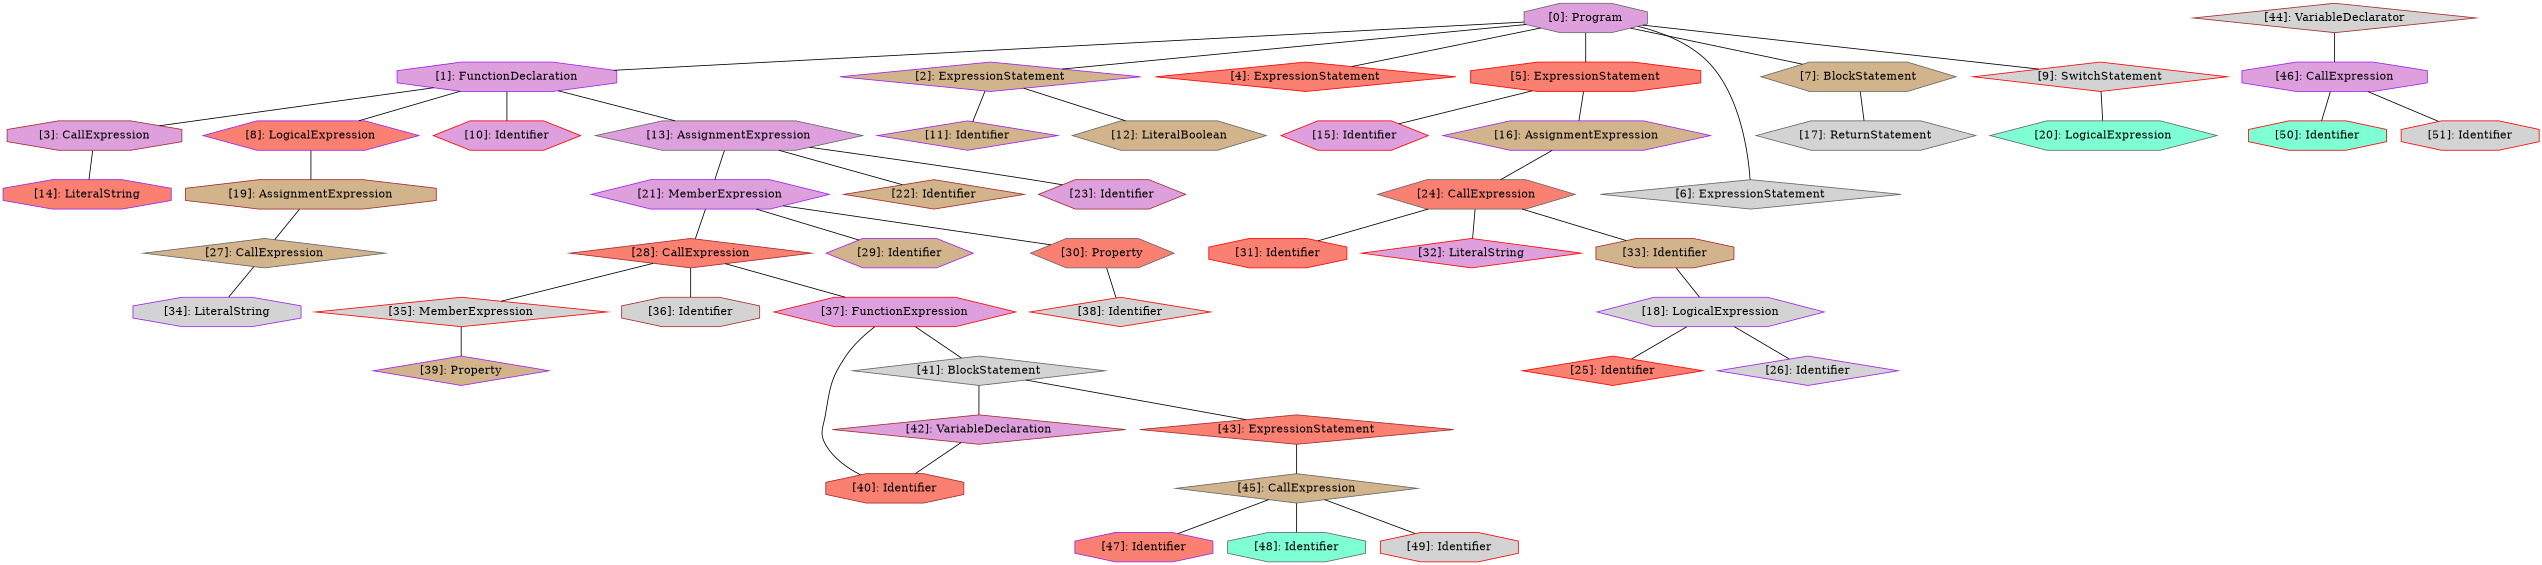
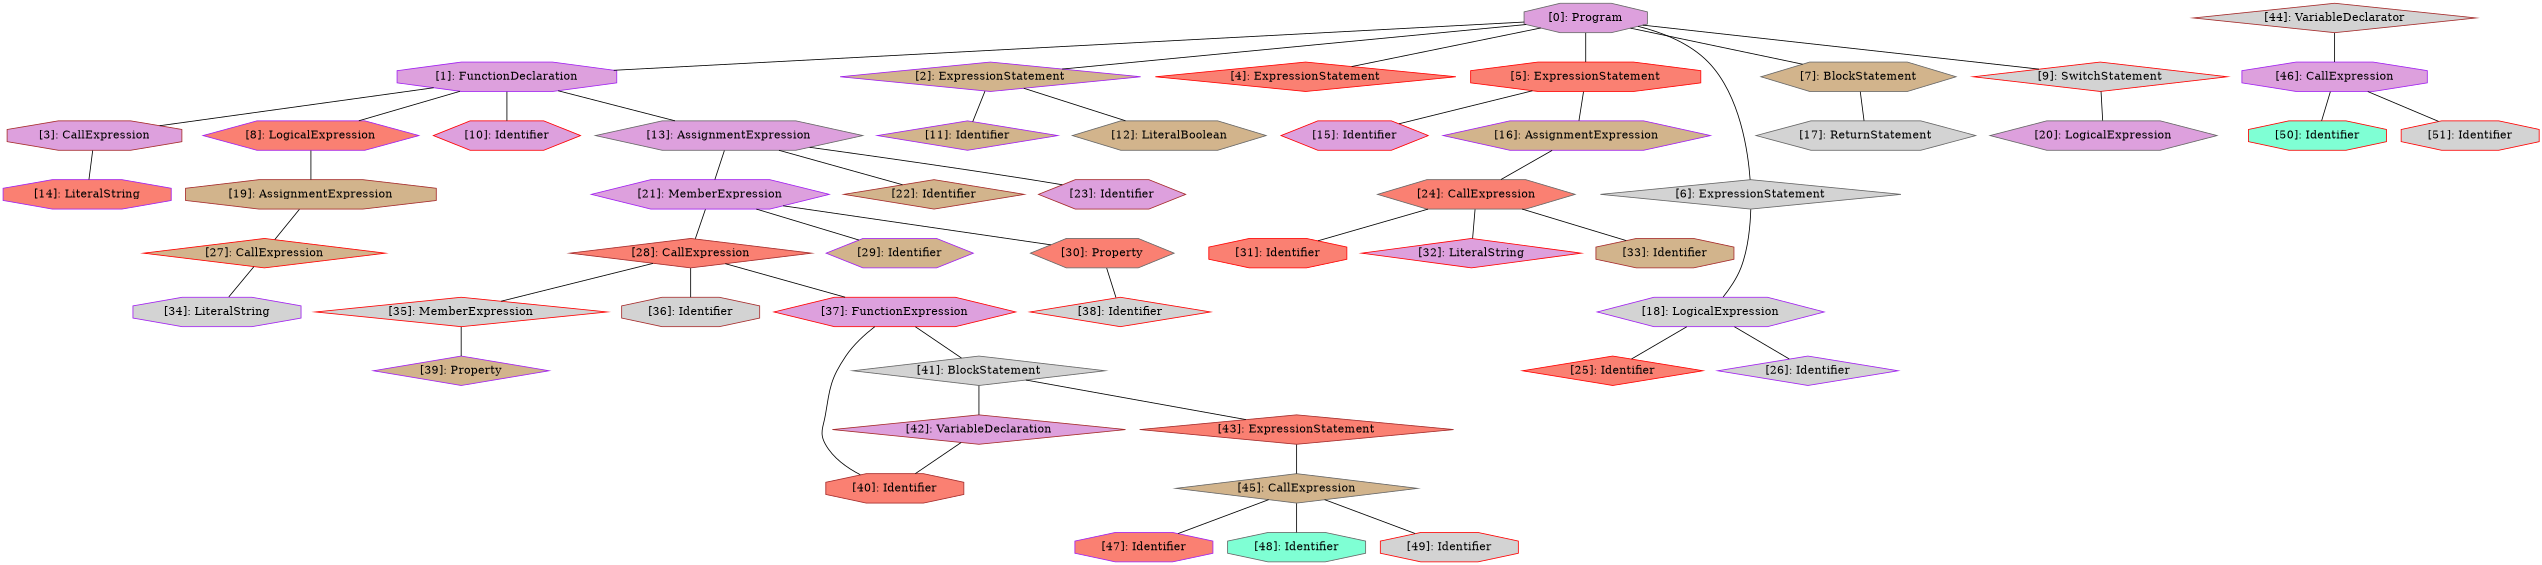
node "[20]: LogicalExpression": fillcolor aquamarine -> plum
node "[27]: CallExpression": color gray40 -> red
edge "[33]: Identifier" -- "[18]: LogicalExpression": now "[6]: ExpressionStatement" -- "[18]: LogicalExpression"
